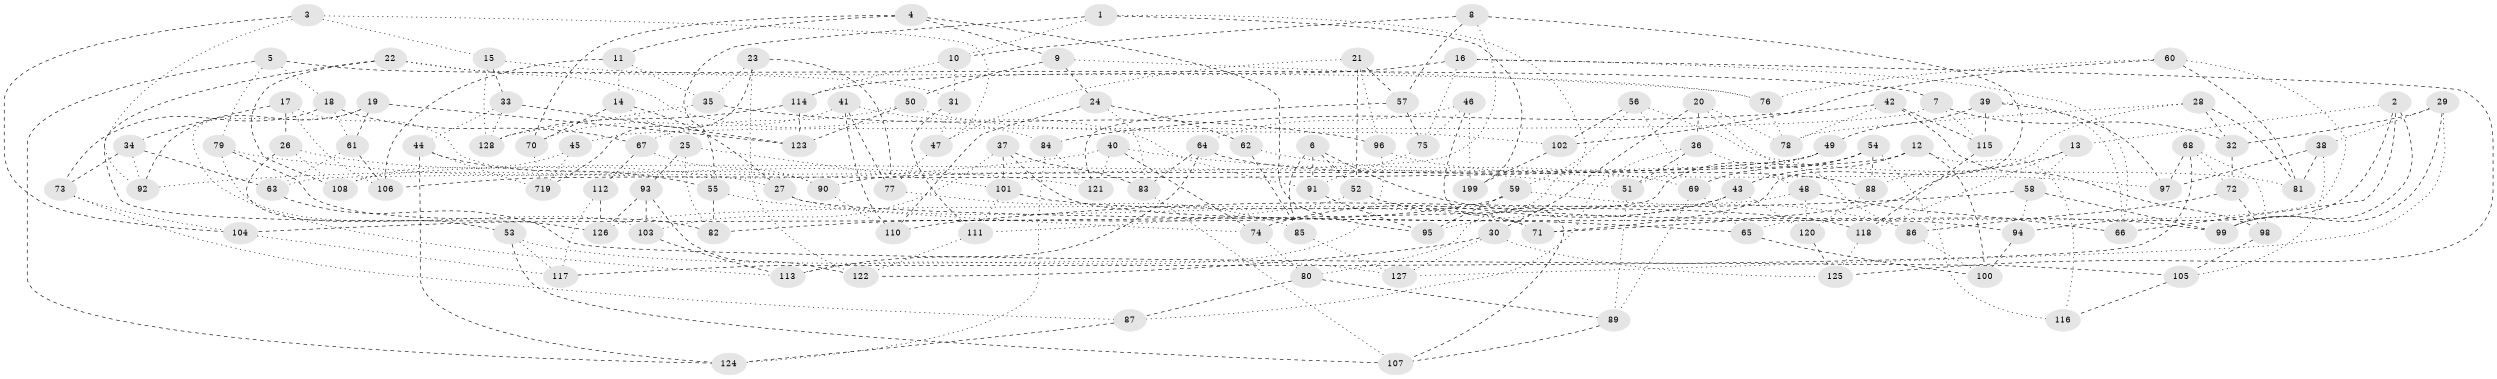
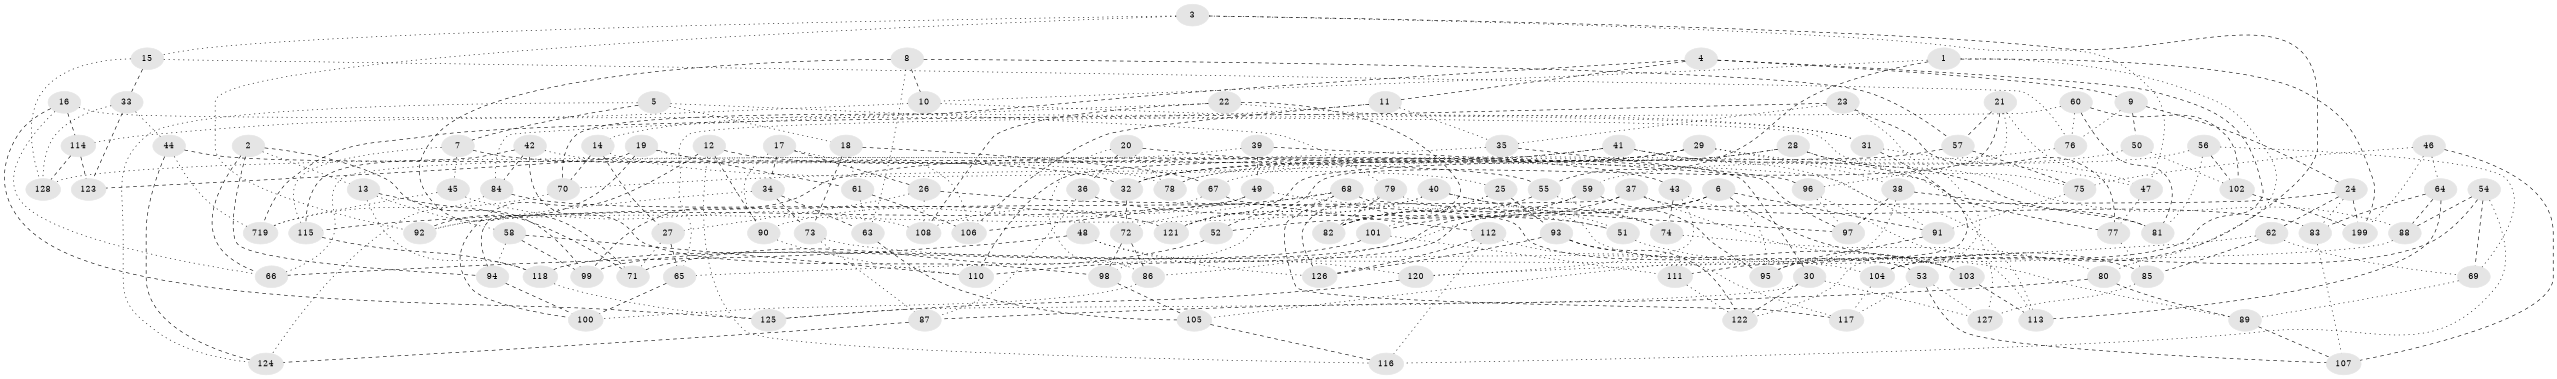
edge "50" -- "123": removed
edge "39" -- "115": now "68" -- "115"
edge "84" -- "121": style dotted -> dashed
edge "69" -- "65": now "62" -- "65"
edge "24" -- "199": added
edge "52" -- "111": removed
edge "112" -- "116": added
edge "5" -- "124": style dashed -> dotted
